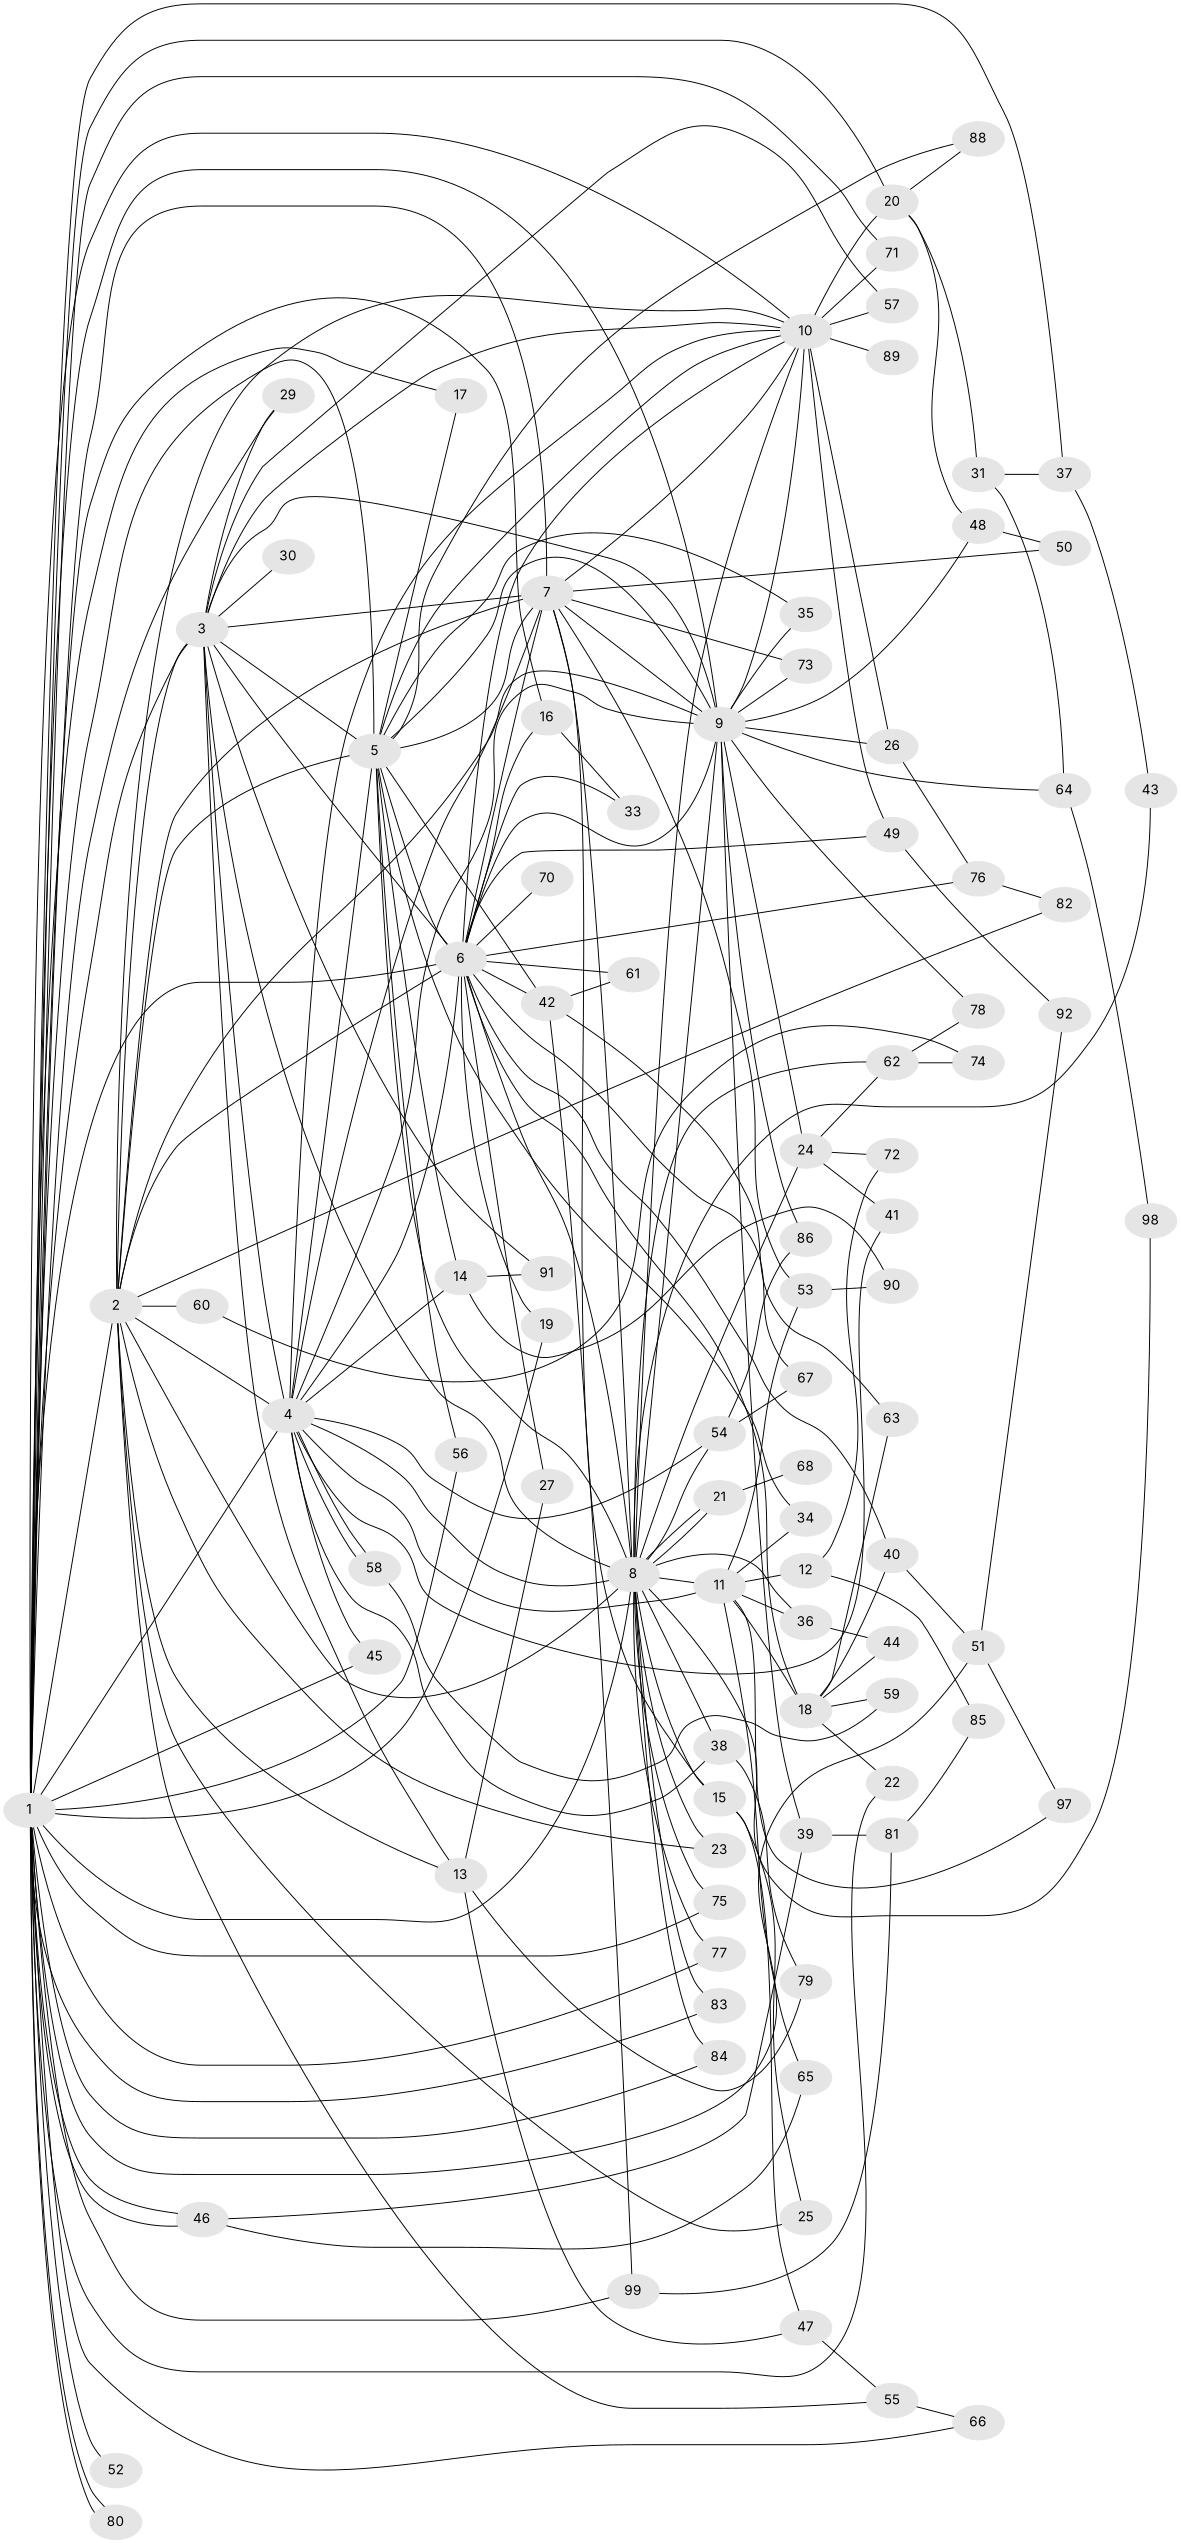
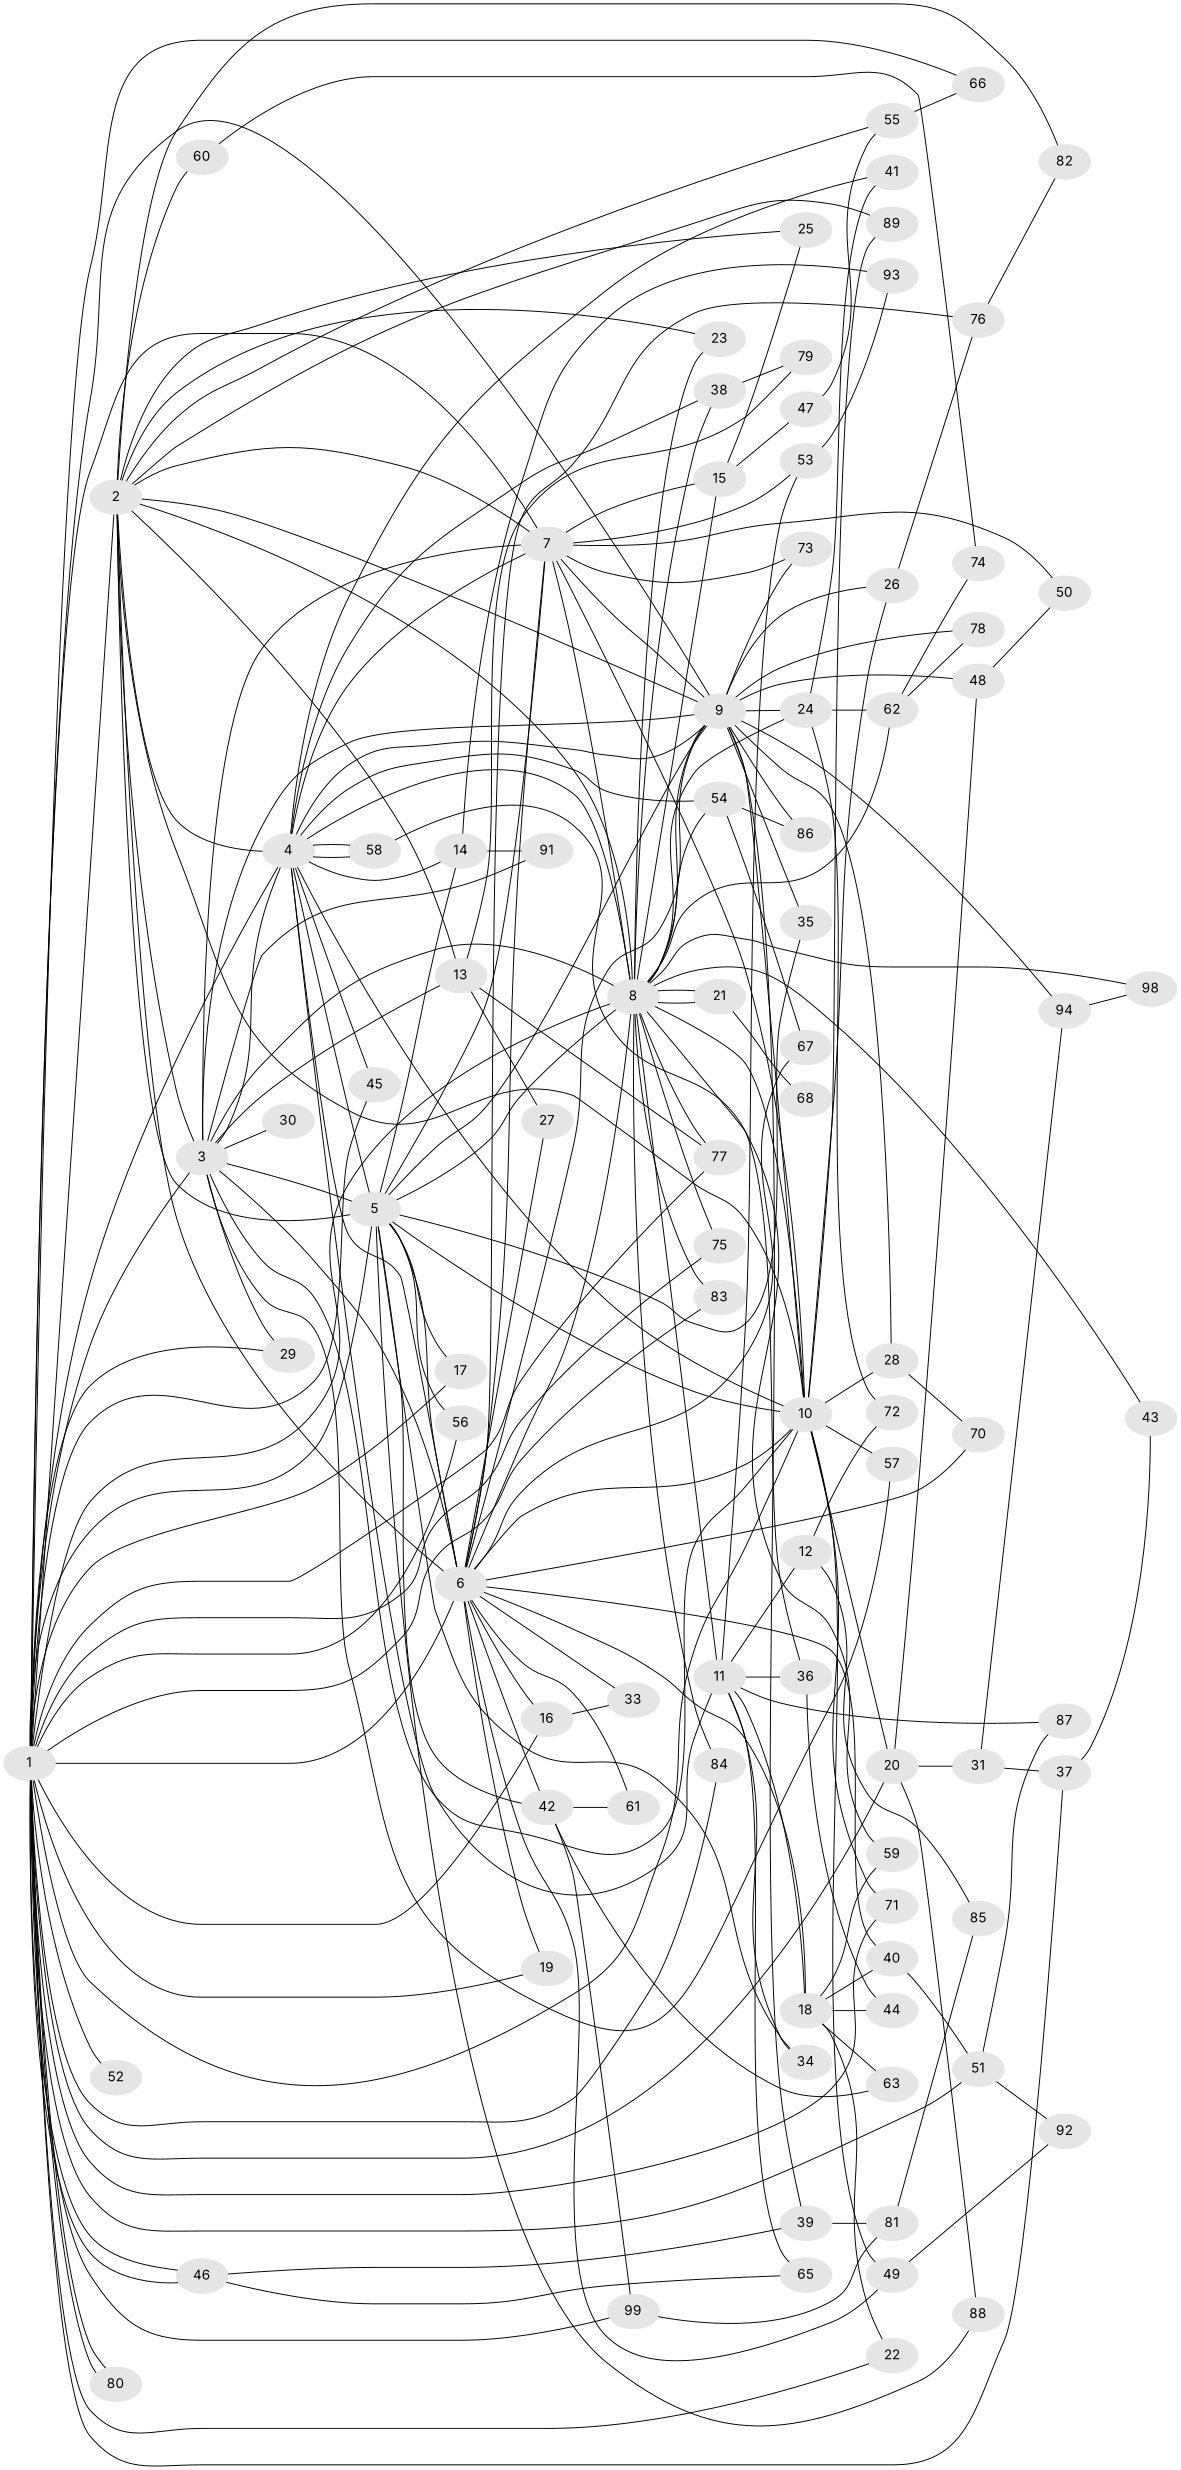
edge "89" -- "2": added
node "64": label "64" -> "94"
node "90": label "90" -> "93"
node "28": added
node "97": label "97" -> "87"
edge "13" -- "47": now "13" -- "77"
